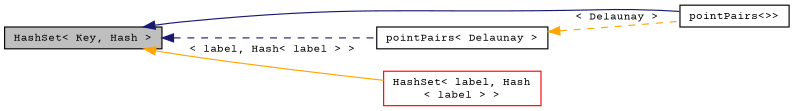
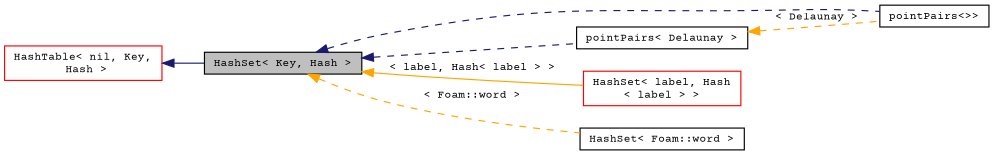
edge "pointPairs<>>" -> "HashSet< Key, Hash >": style solid -> dashed
node "HashTable< nil, Key, Hash >": added
node "HashSet< Foam::word >": added
